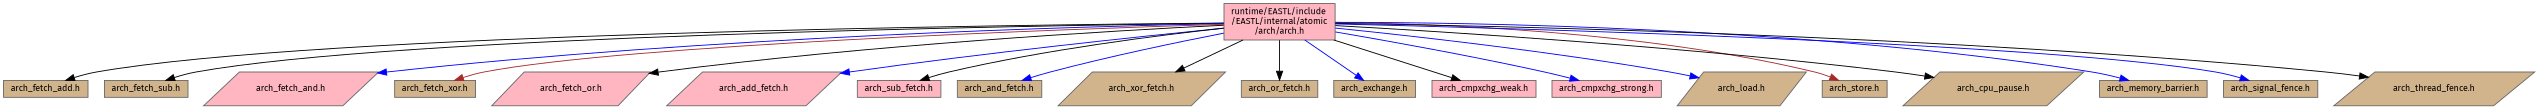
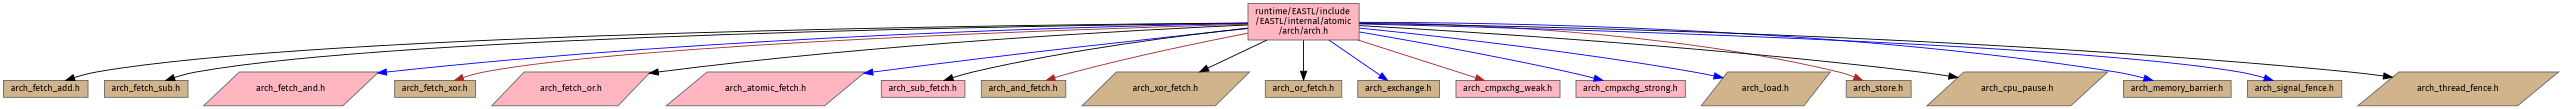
edge "runtime/EASTL/include /EASTL/internal/atomic /arch/arch.h" -> "arch_and_fetch.h": color blue -> brown
edge "runtime/EASTL/include /EASTL/internal/atomic /arch/arch.h" -> "arch_cmpxchg_weak.h": color black -> brown
node "arch_add_fetch.h": label "arch_add_fetch.h" -> "arch_atomic_fetch.h"
